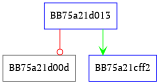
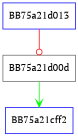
edge "BB75a21d013" -> "BB75a21cff2": now "BB75a21d00d" -> "BB75a21cff2"
